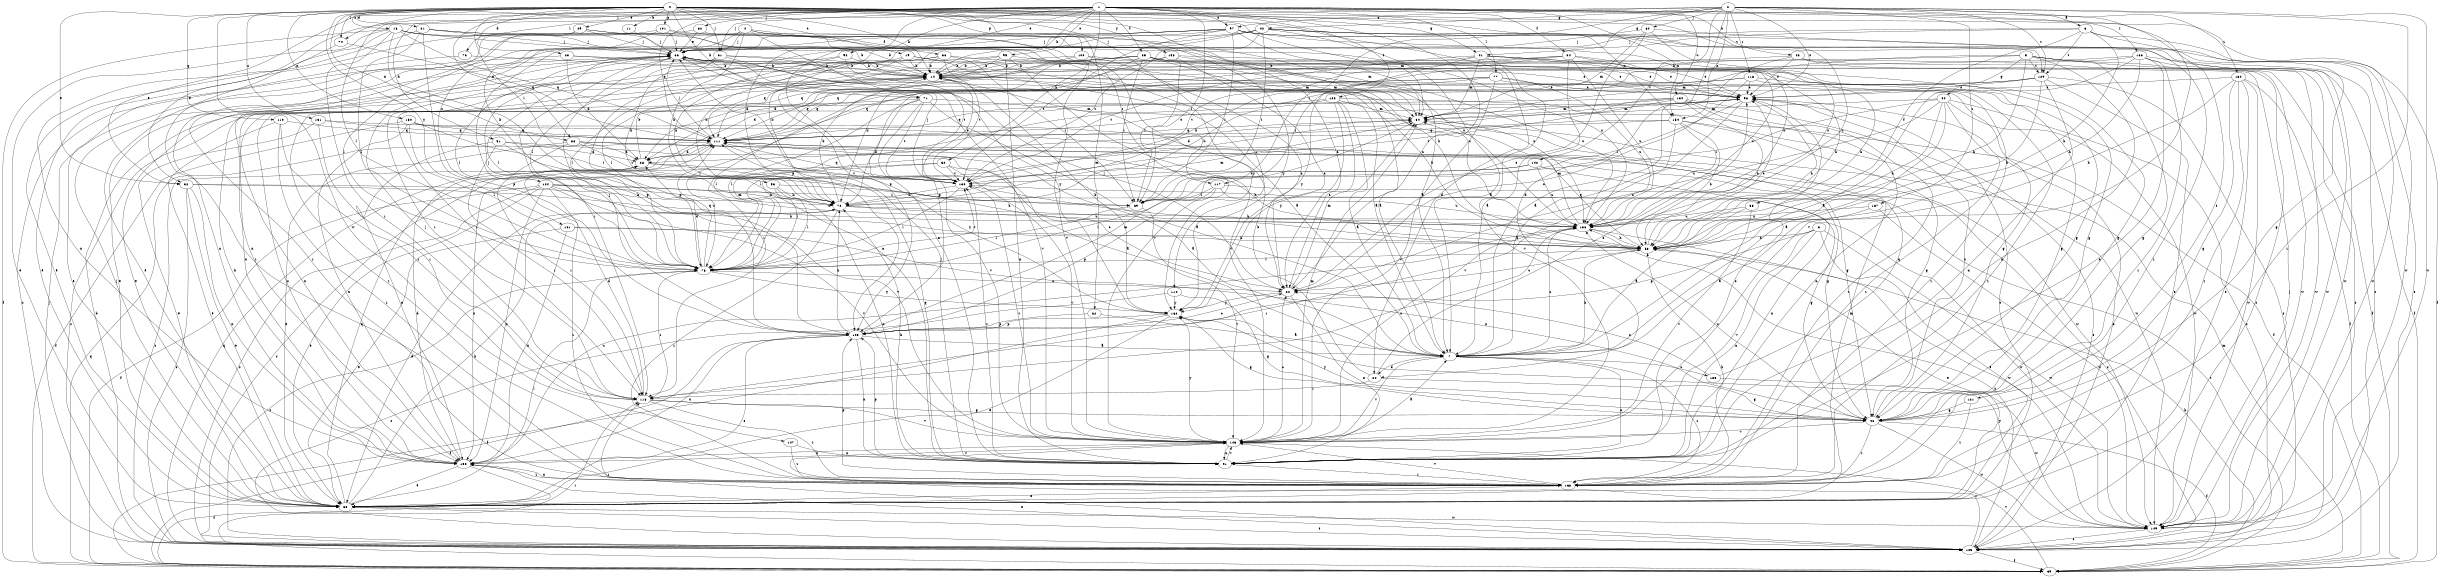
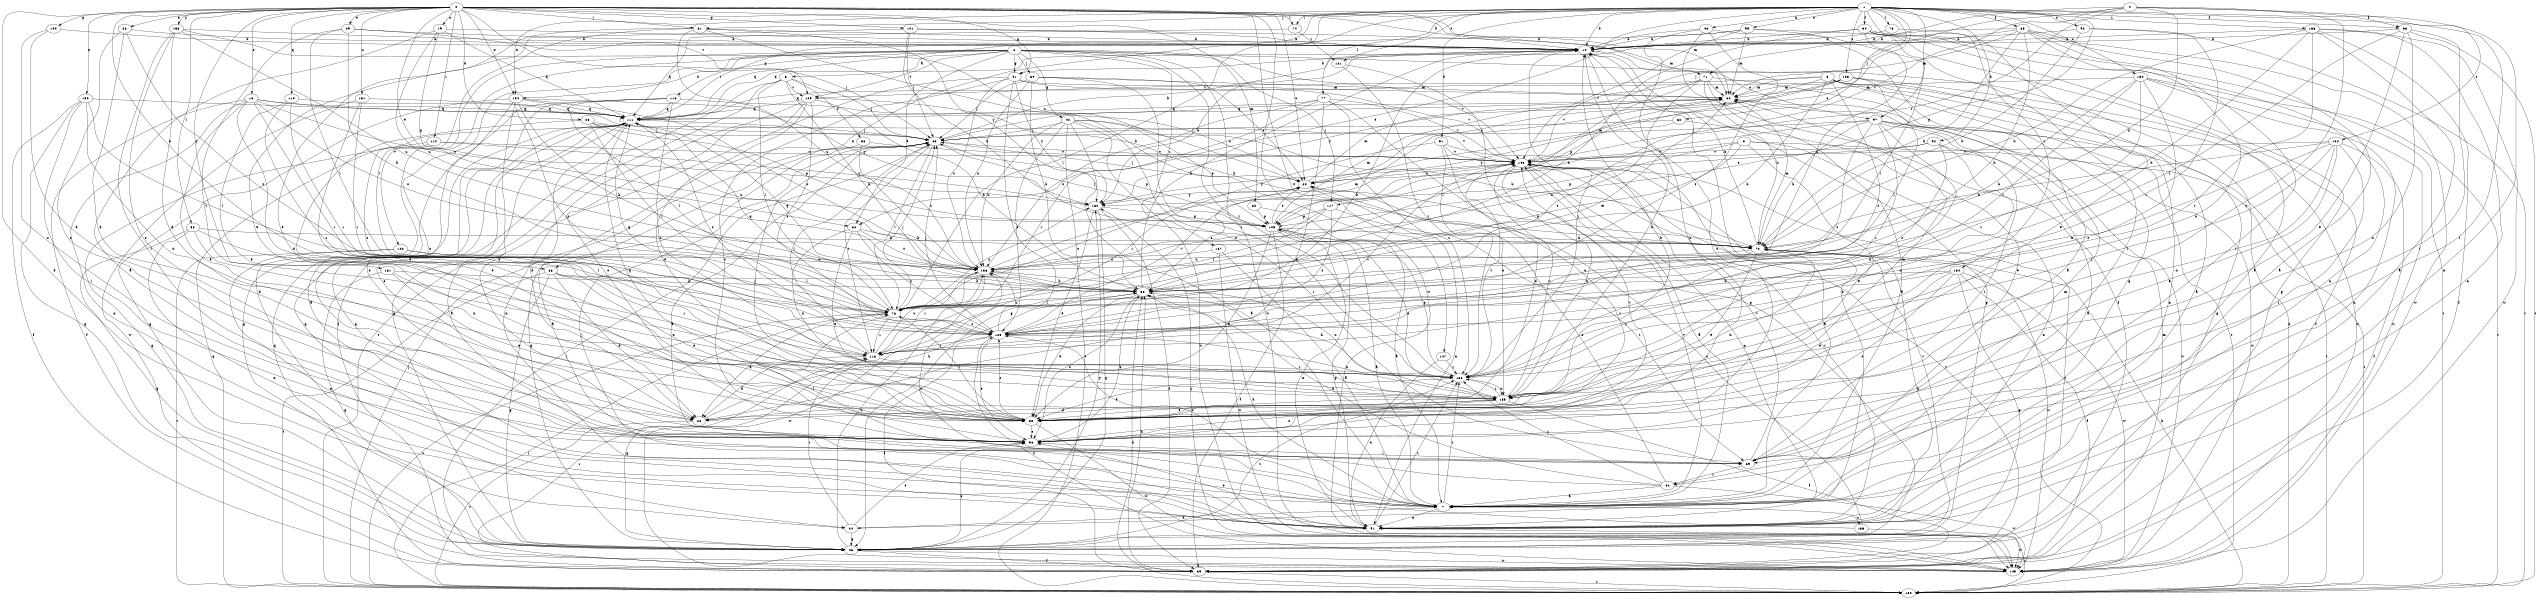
edge "1" -> "36": added, label "f"
node "21": label "21" -> "28"
node "11": removed
edge "62" -> "66": label "e" -> "j"
edge "41" -> "14": reversed
edge "98" -> "84": removed, label "m"
edge "100" -> "20": removed, label "c"
edge "114" -> "143": added, label "v"
edge "44" -> "69": reversed
edge "124" -> "136": removed, label "u"
edge "111" -> "162": now "154" -> "162"
edge "124" -> "53": now "64" -> "53"
edge "161" -> "46": label "x" -> "g"
edge "58" -> "155": added, label "x"
edge "74" -> "168": now "74" -> "121"
